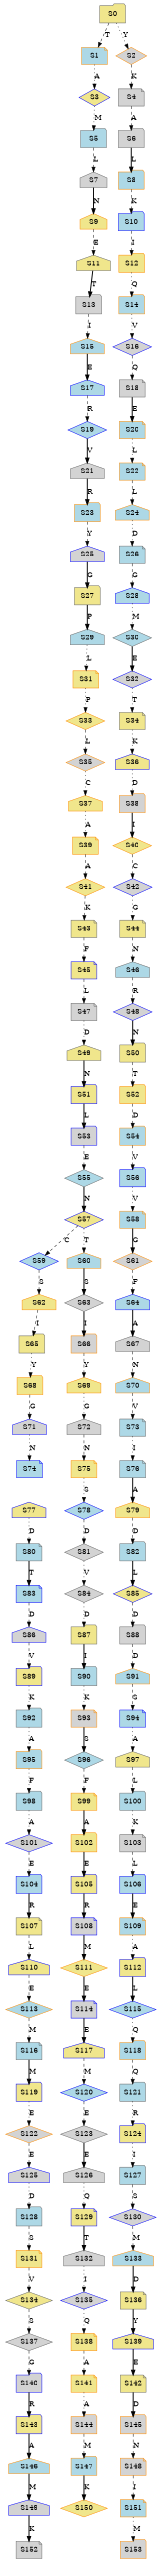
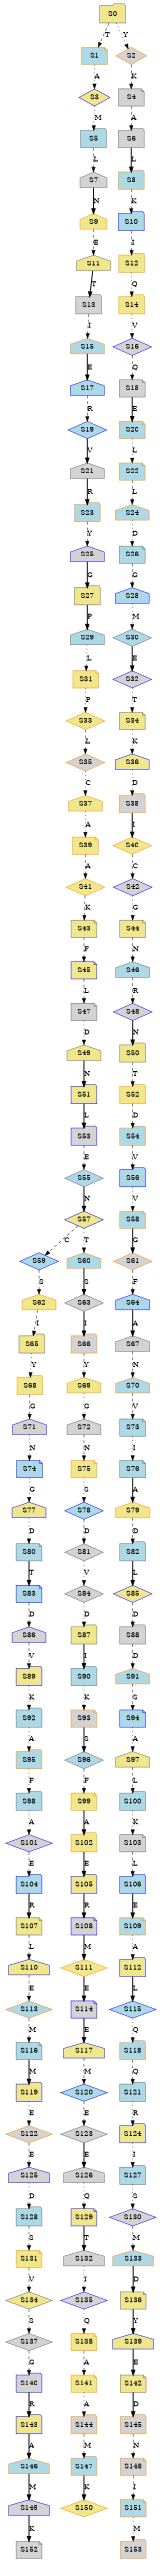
node "S14": fillcolor lightblue -> khaki
edge "S74" -> "S77": added, label "G"
edge "S127" -> "S130": style dashed -> dotted
